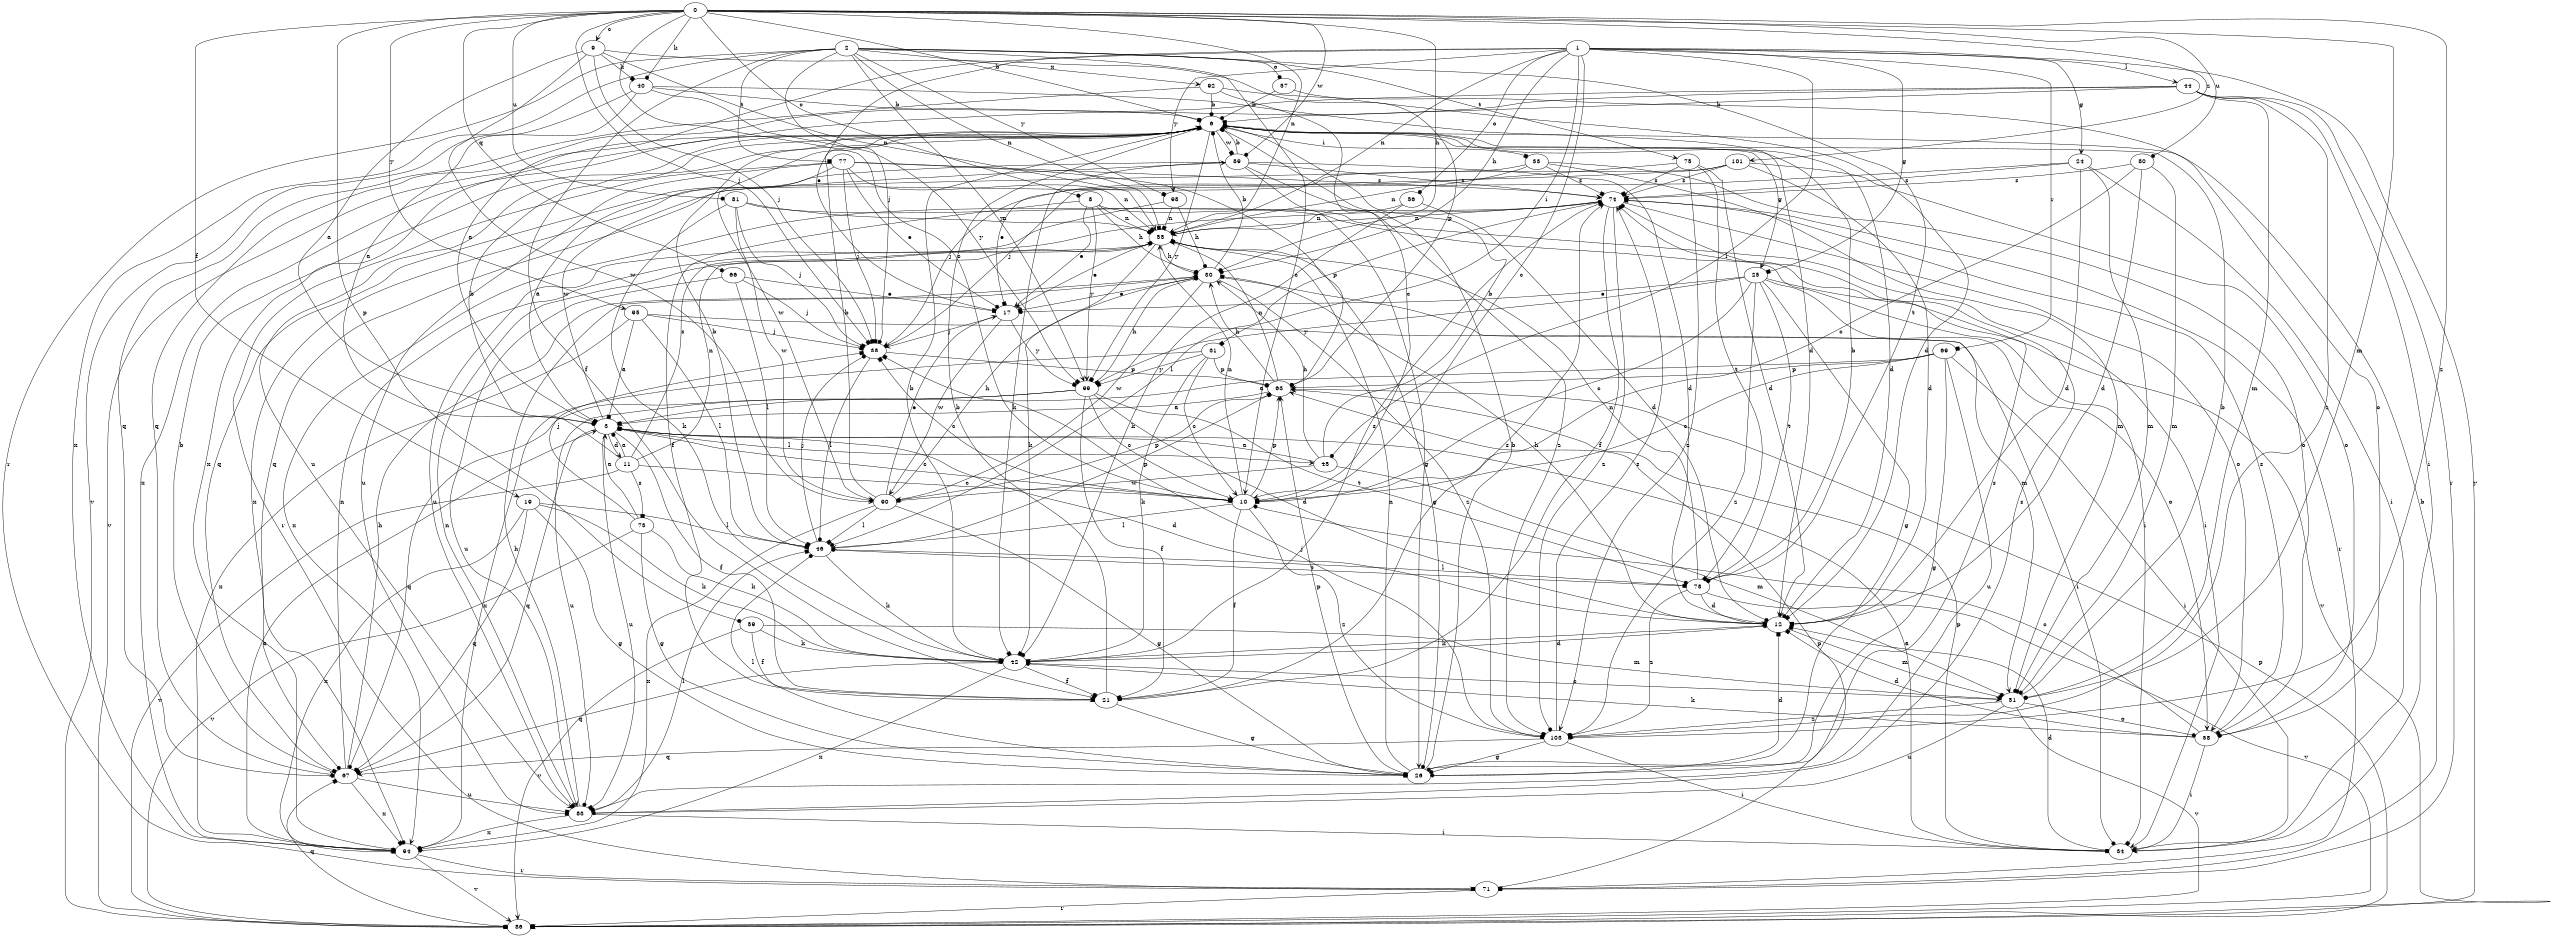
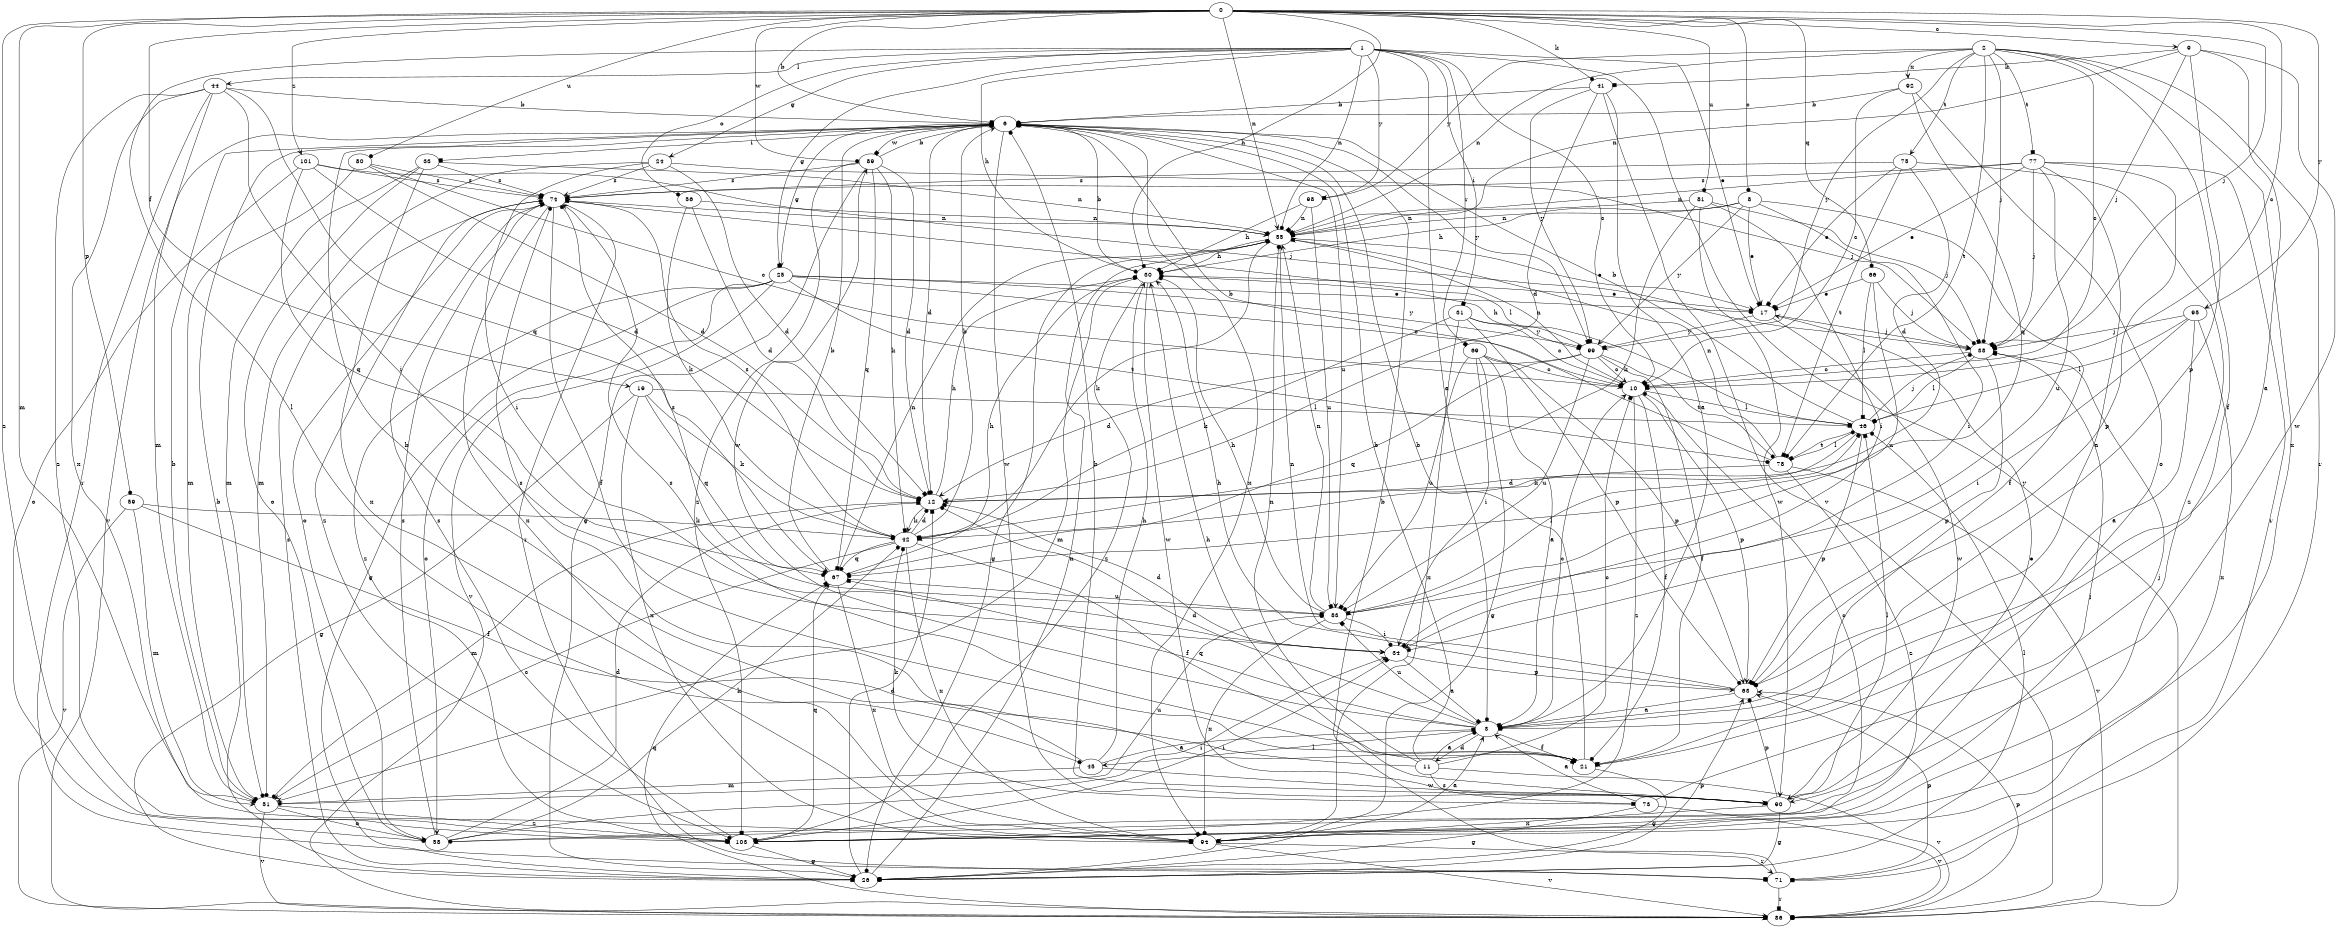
node "40": label "40" -> "41"
node "57": removed
edge "10" -> "38": reversed
